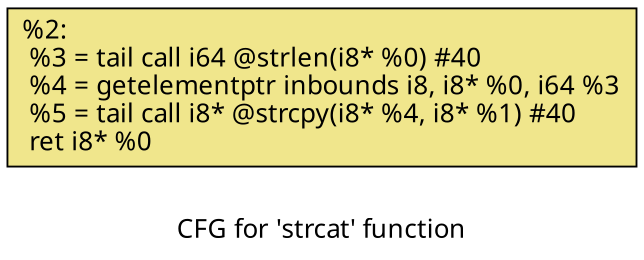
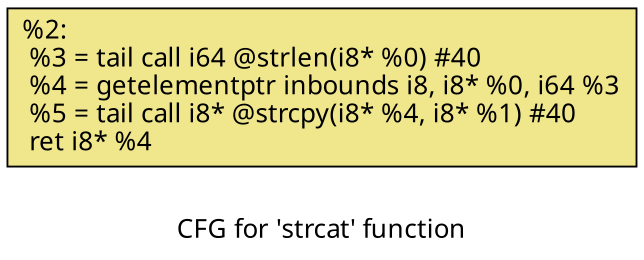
node "%2:": text "ret i8* %0" -> "ret i8* %4"
